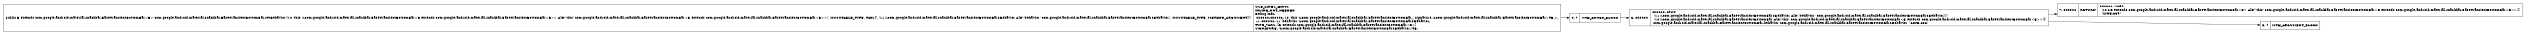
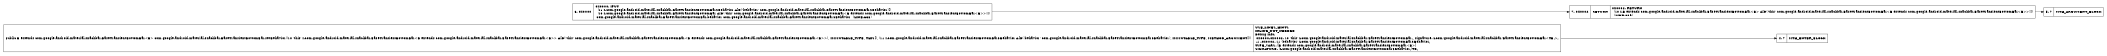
node "7: 0x0002": text "0x0002: VARS" -> "0x0002: RETURN"
edge "4: ?" -> "6: 0x0000": removed
edge "6: 0x0000" -> "5: ?": now "7: 0x0002" -> "5: ?"
